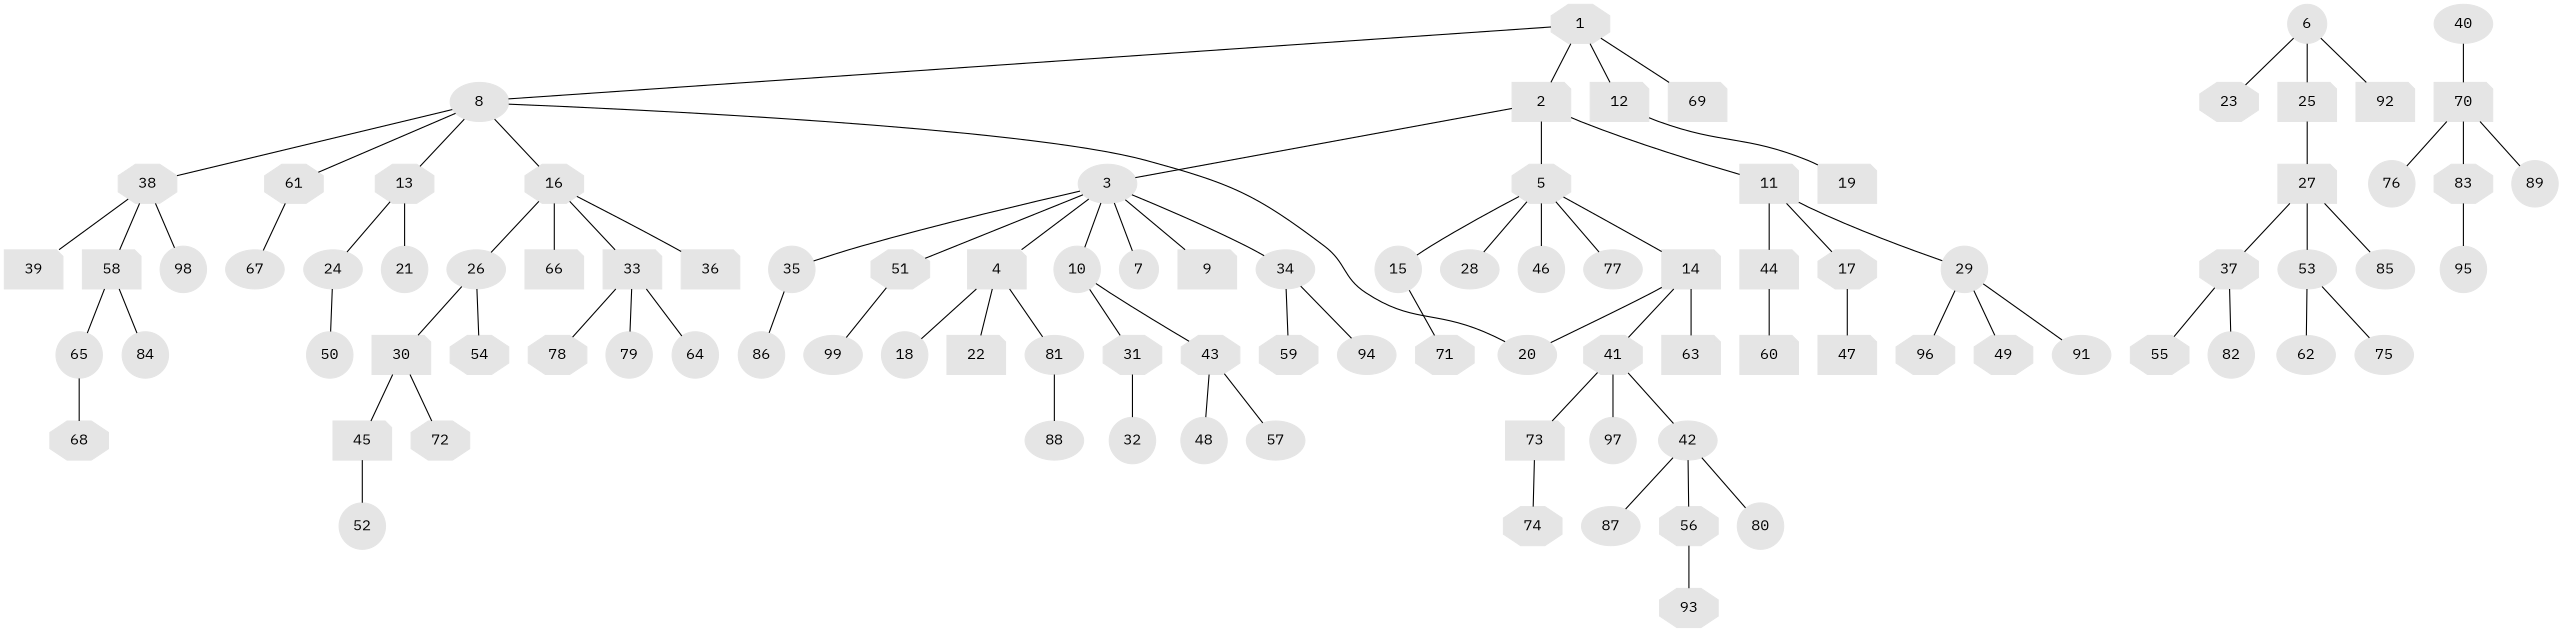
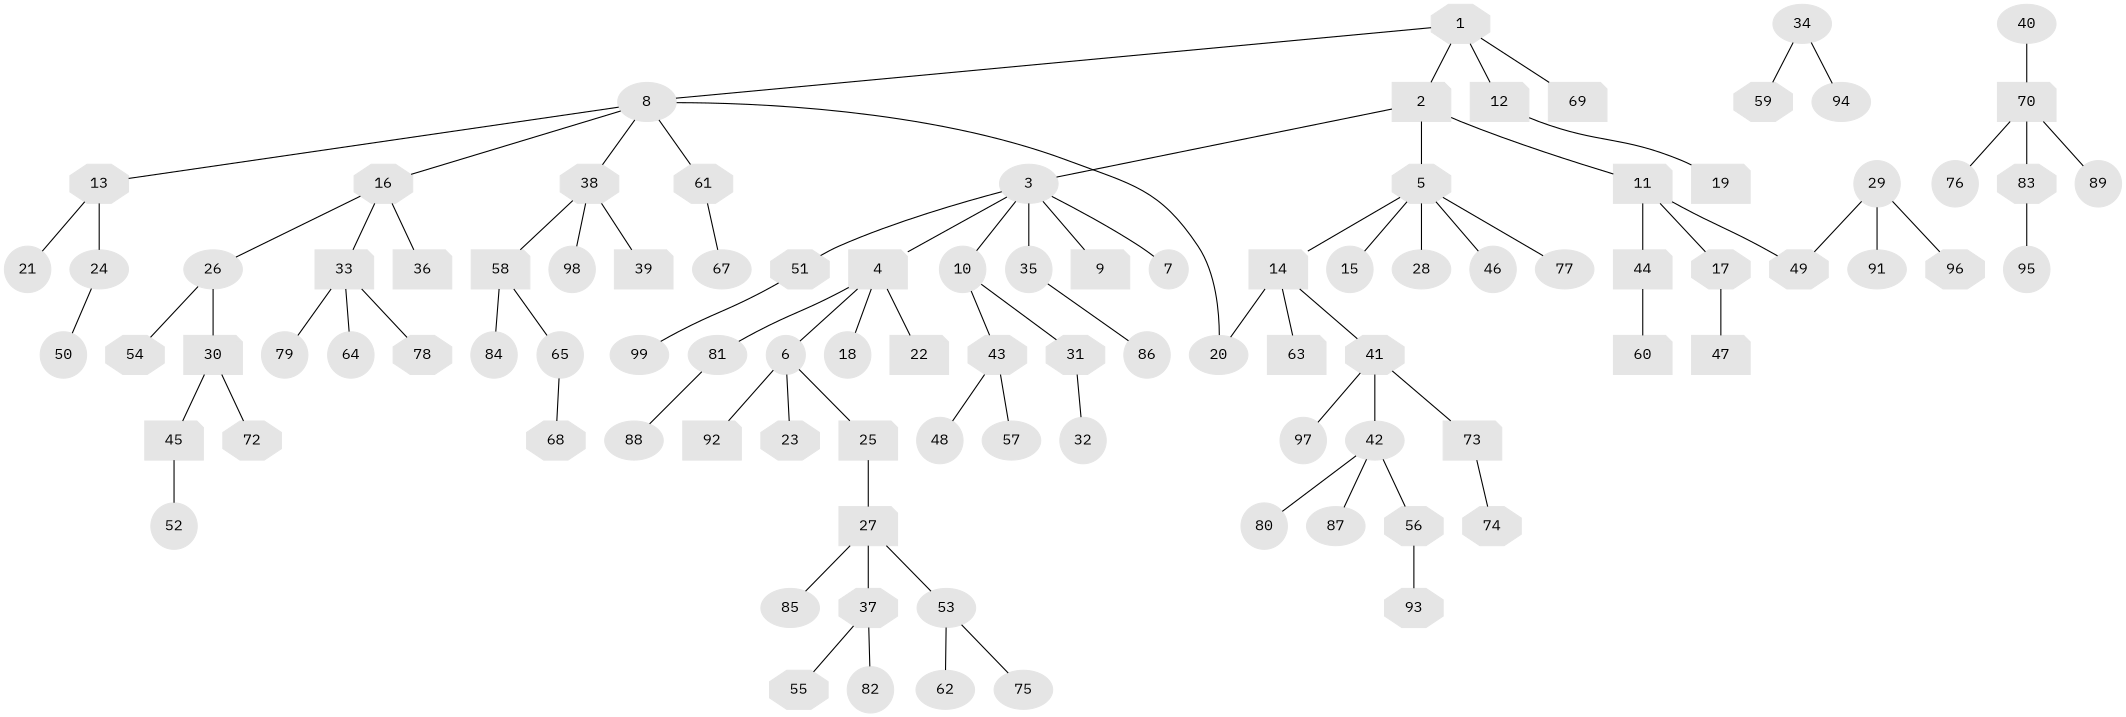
edge "3" -- "34": removed
edge "11" -- "29": now "11" -- "49"
node "66": removed
edge "4" -- "6": added
node "71": removed
